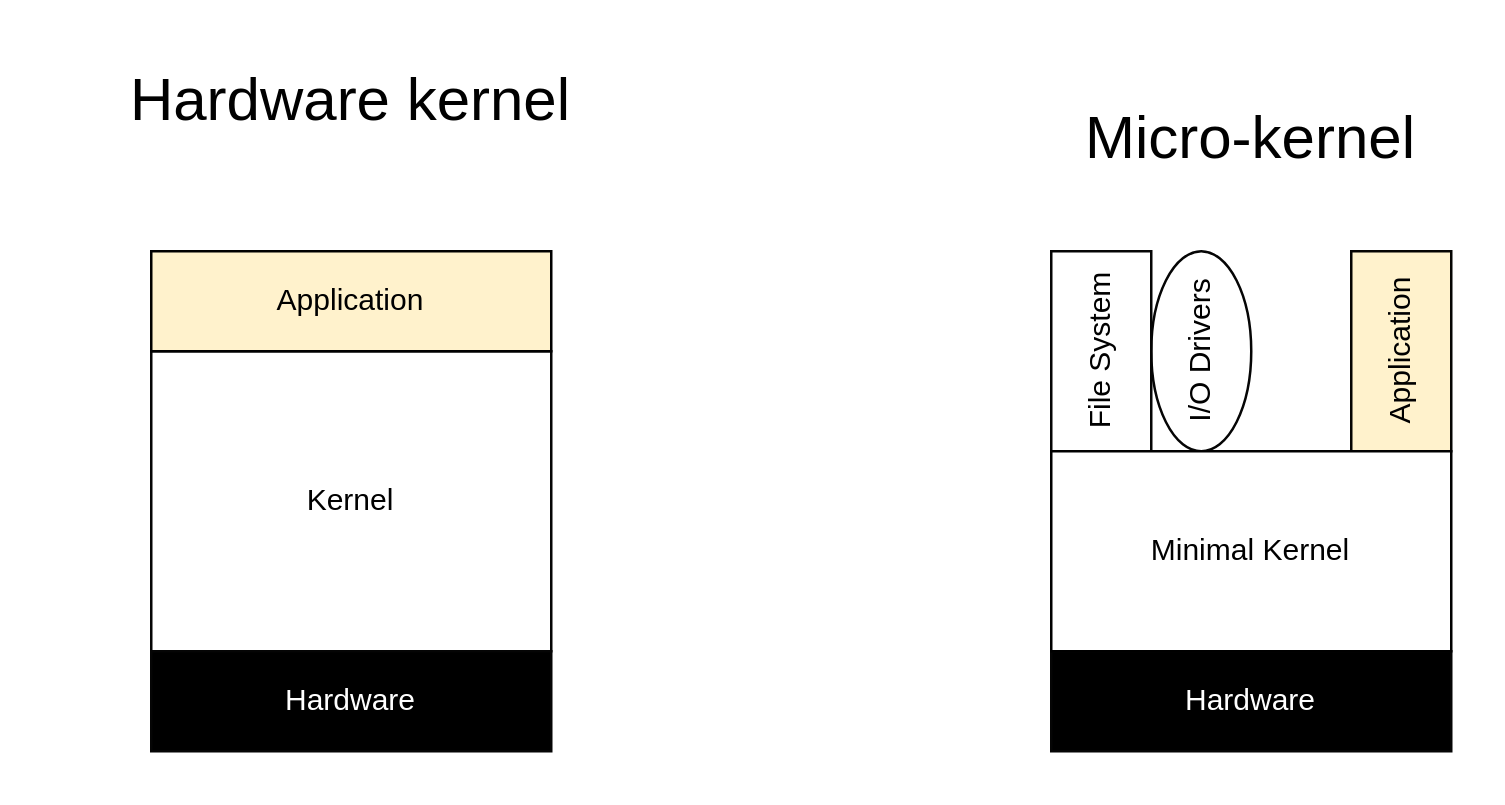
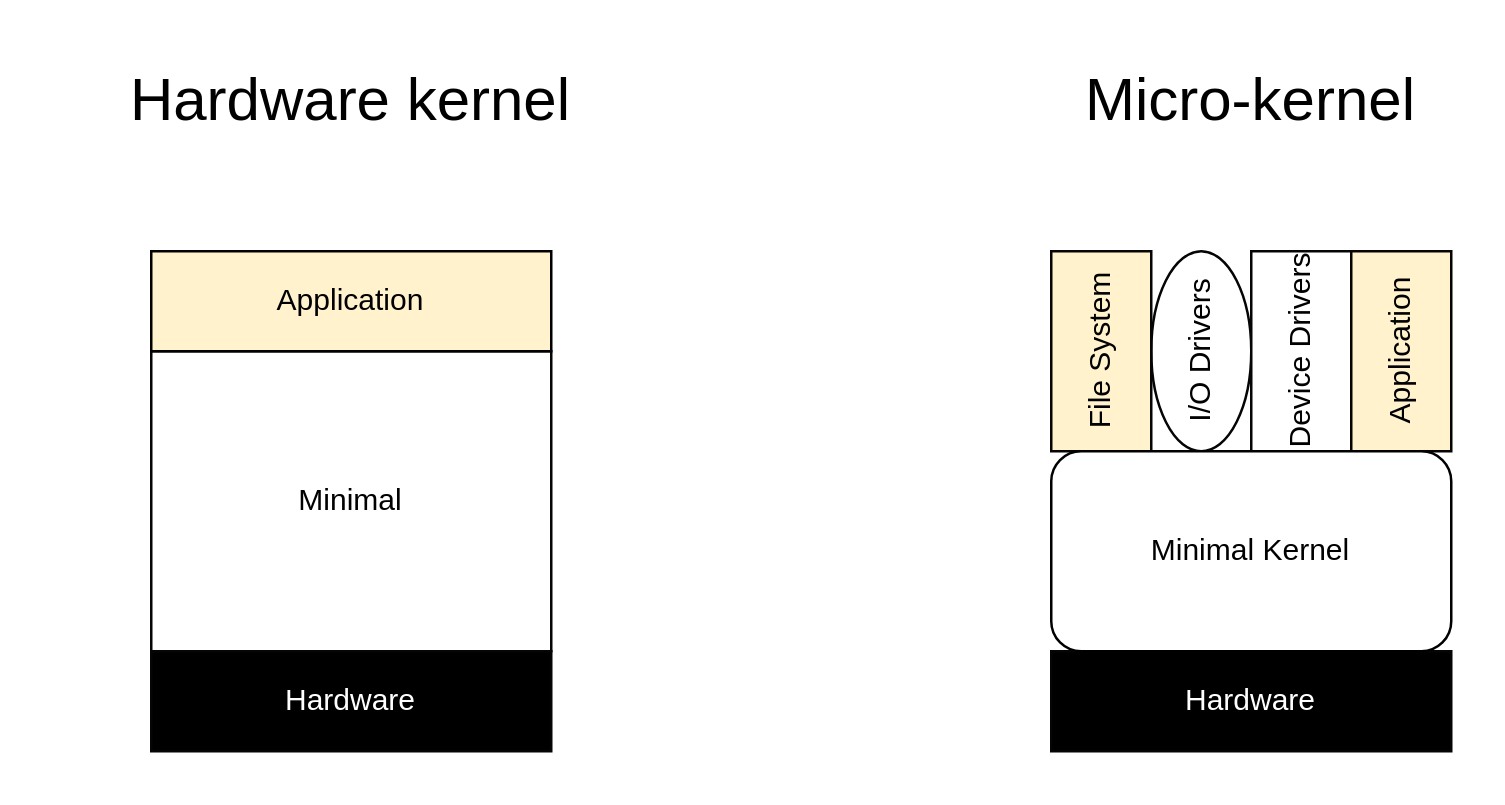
node "Micro-kernel": moved (1251, 139) -> (1251, 101)
node "File System": fillcolor #ffffff -> #fff2cc
node "Device Drivers": added
node "Kernel": label "Kernel" -> "Minimal"
node "Minimal Kernel": shape rectangle -> rounded rectangle
